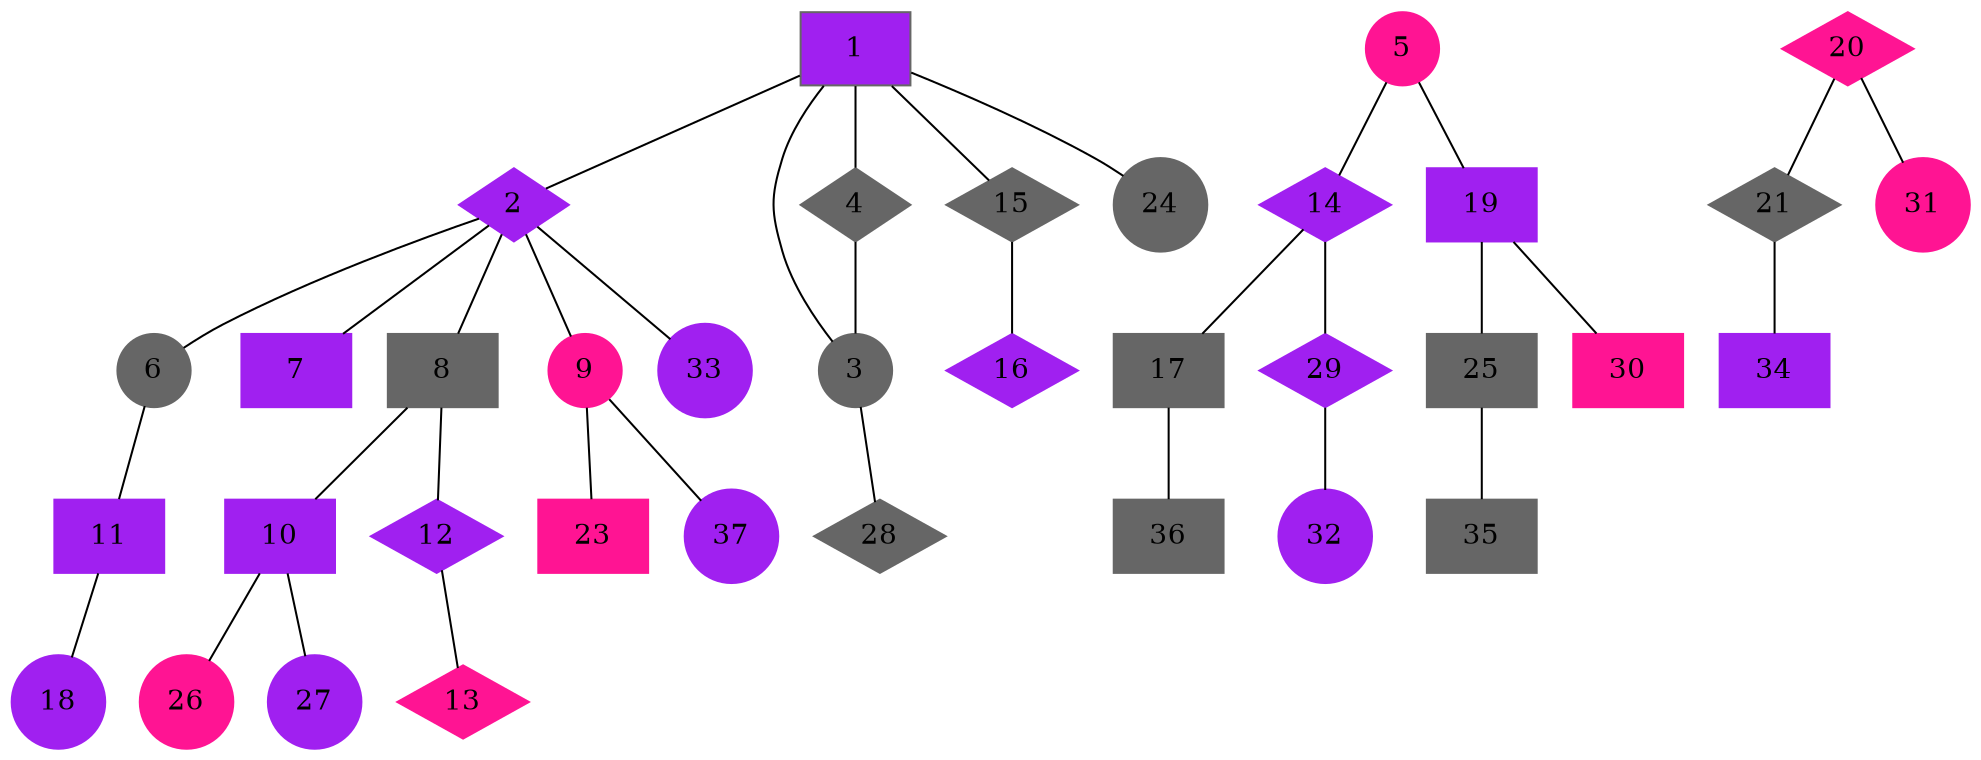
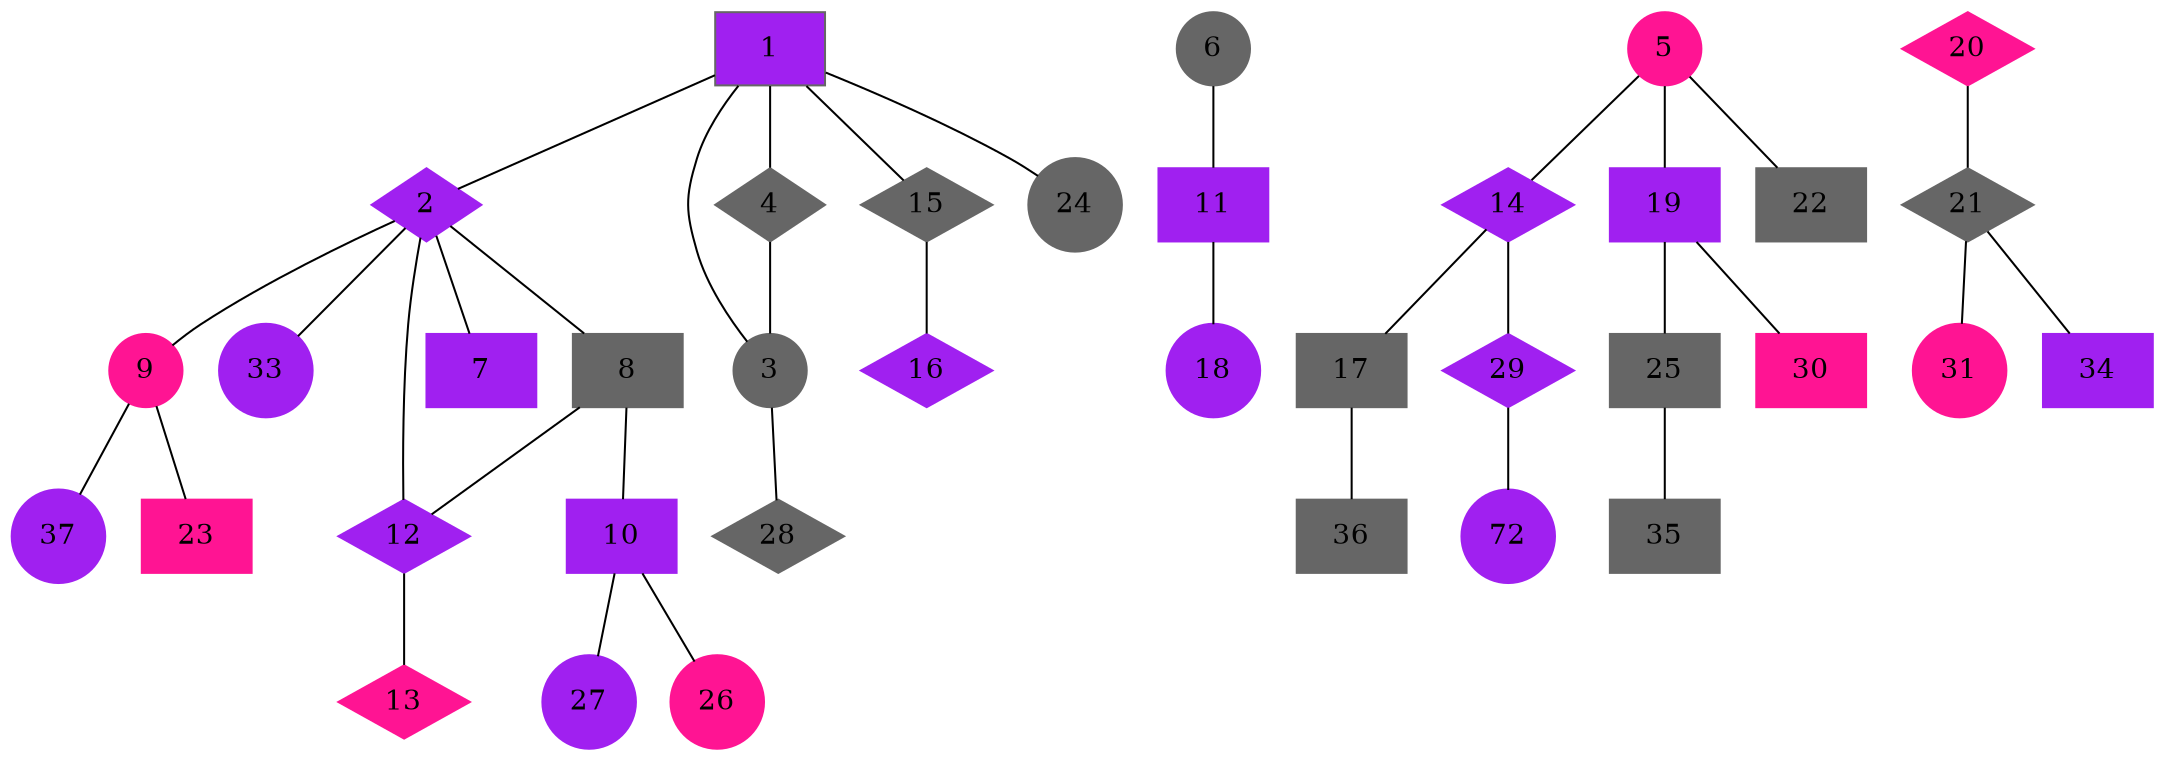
edge "20" -- "31": now "21" -- "31"
node "22": added
edge "2" -- "6": now "2" -- "12"
node "32": label "32" -> "72"
